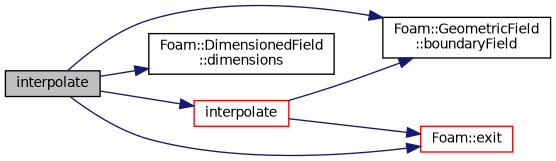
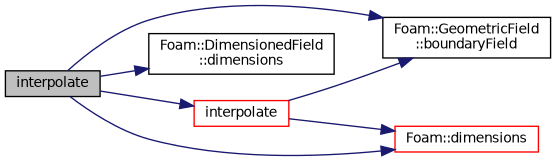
node "Foam::exit": label "Foam::exit" -> "Foam::dimensions"
